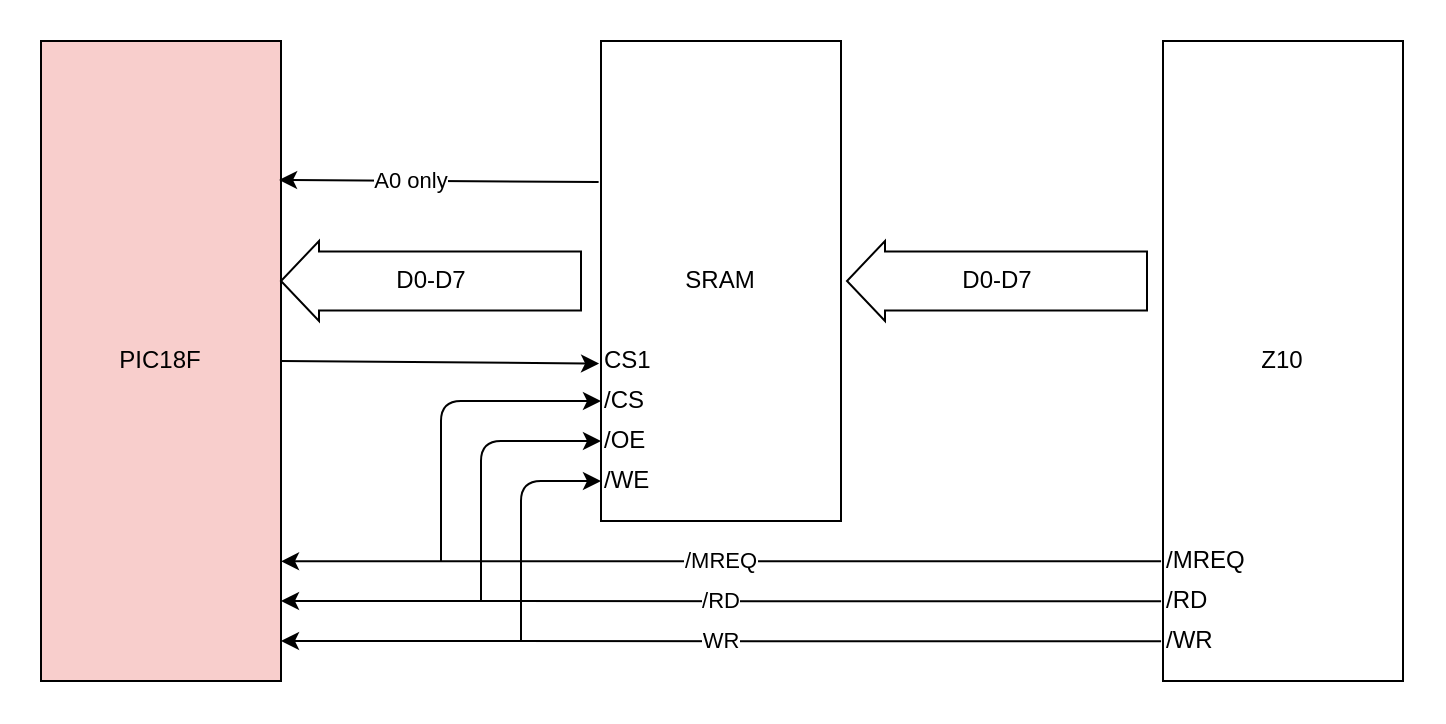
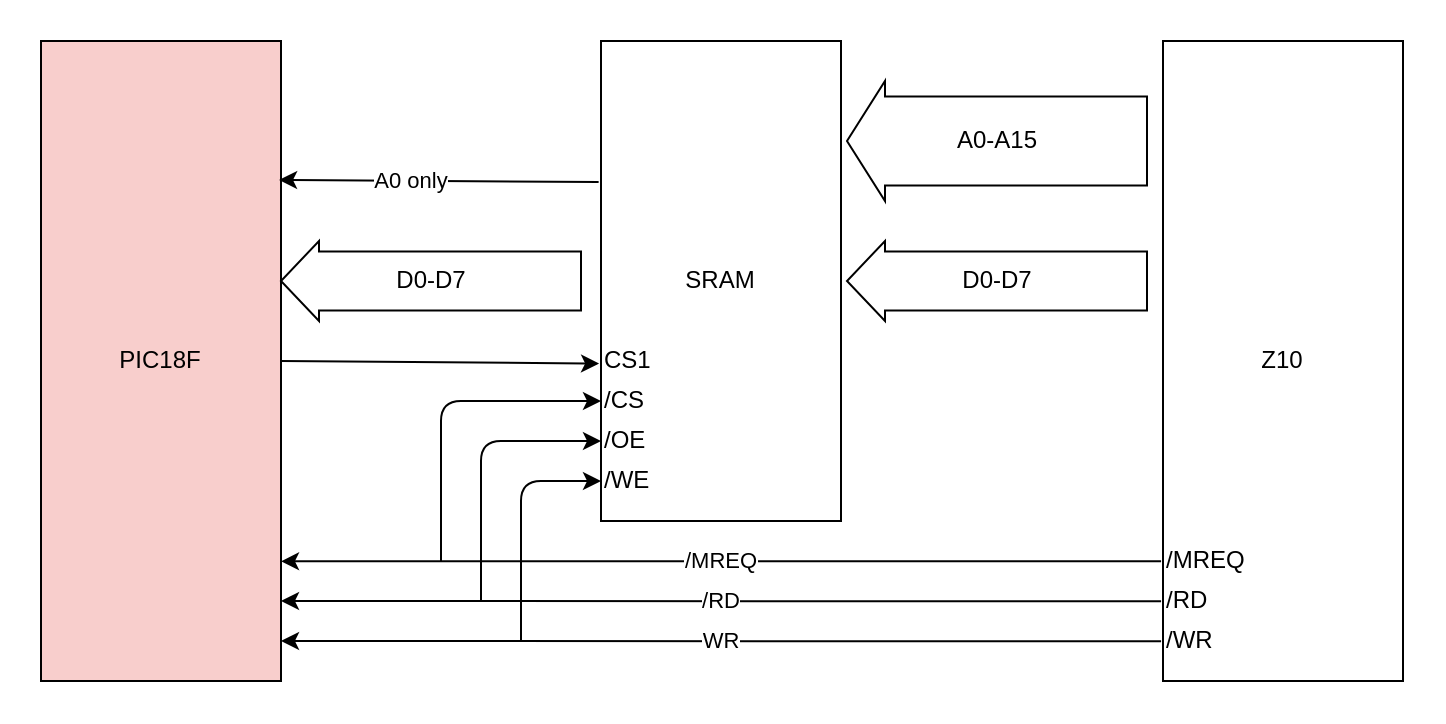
node "A0-A15": added
